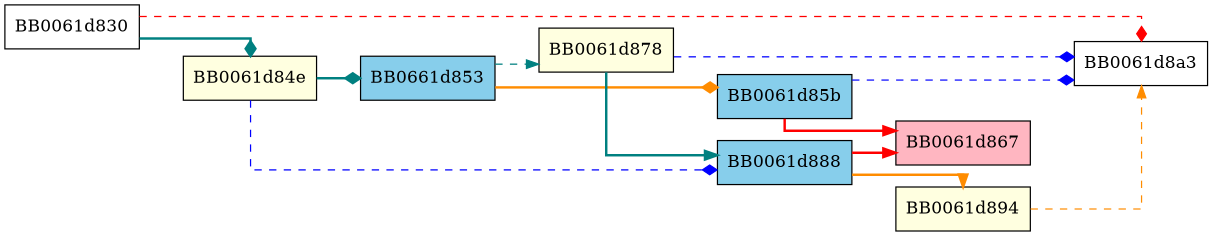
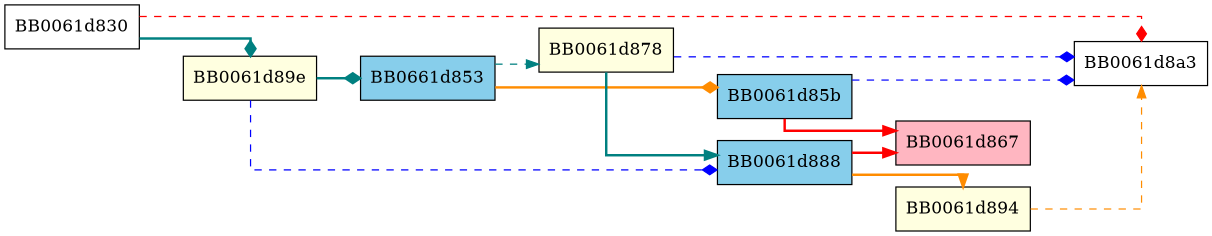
node "BB0061d84e": label "BB0061d84e" -> "BB0061d89e"
